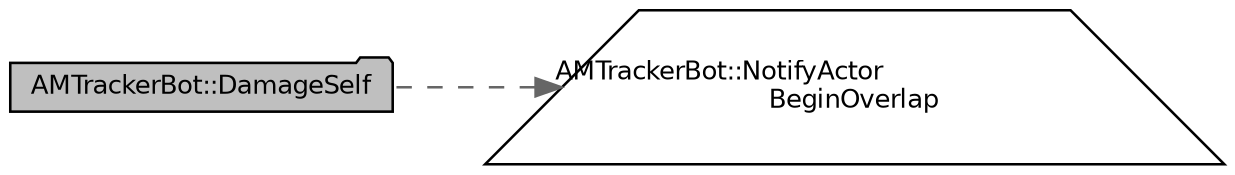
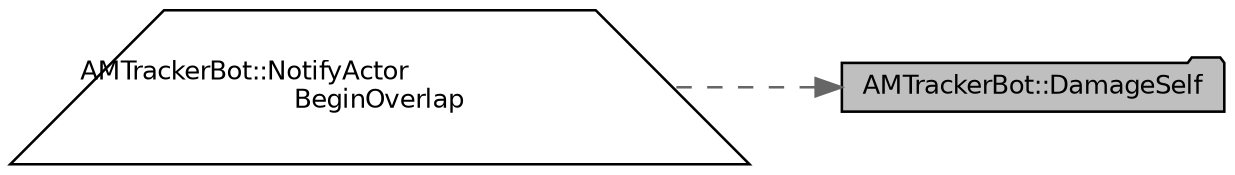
edge "AMTrackerBot::DamageSelf" -> "AMTrackerBot::NotifyActor BeginOverlap": reversed
